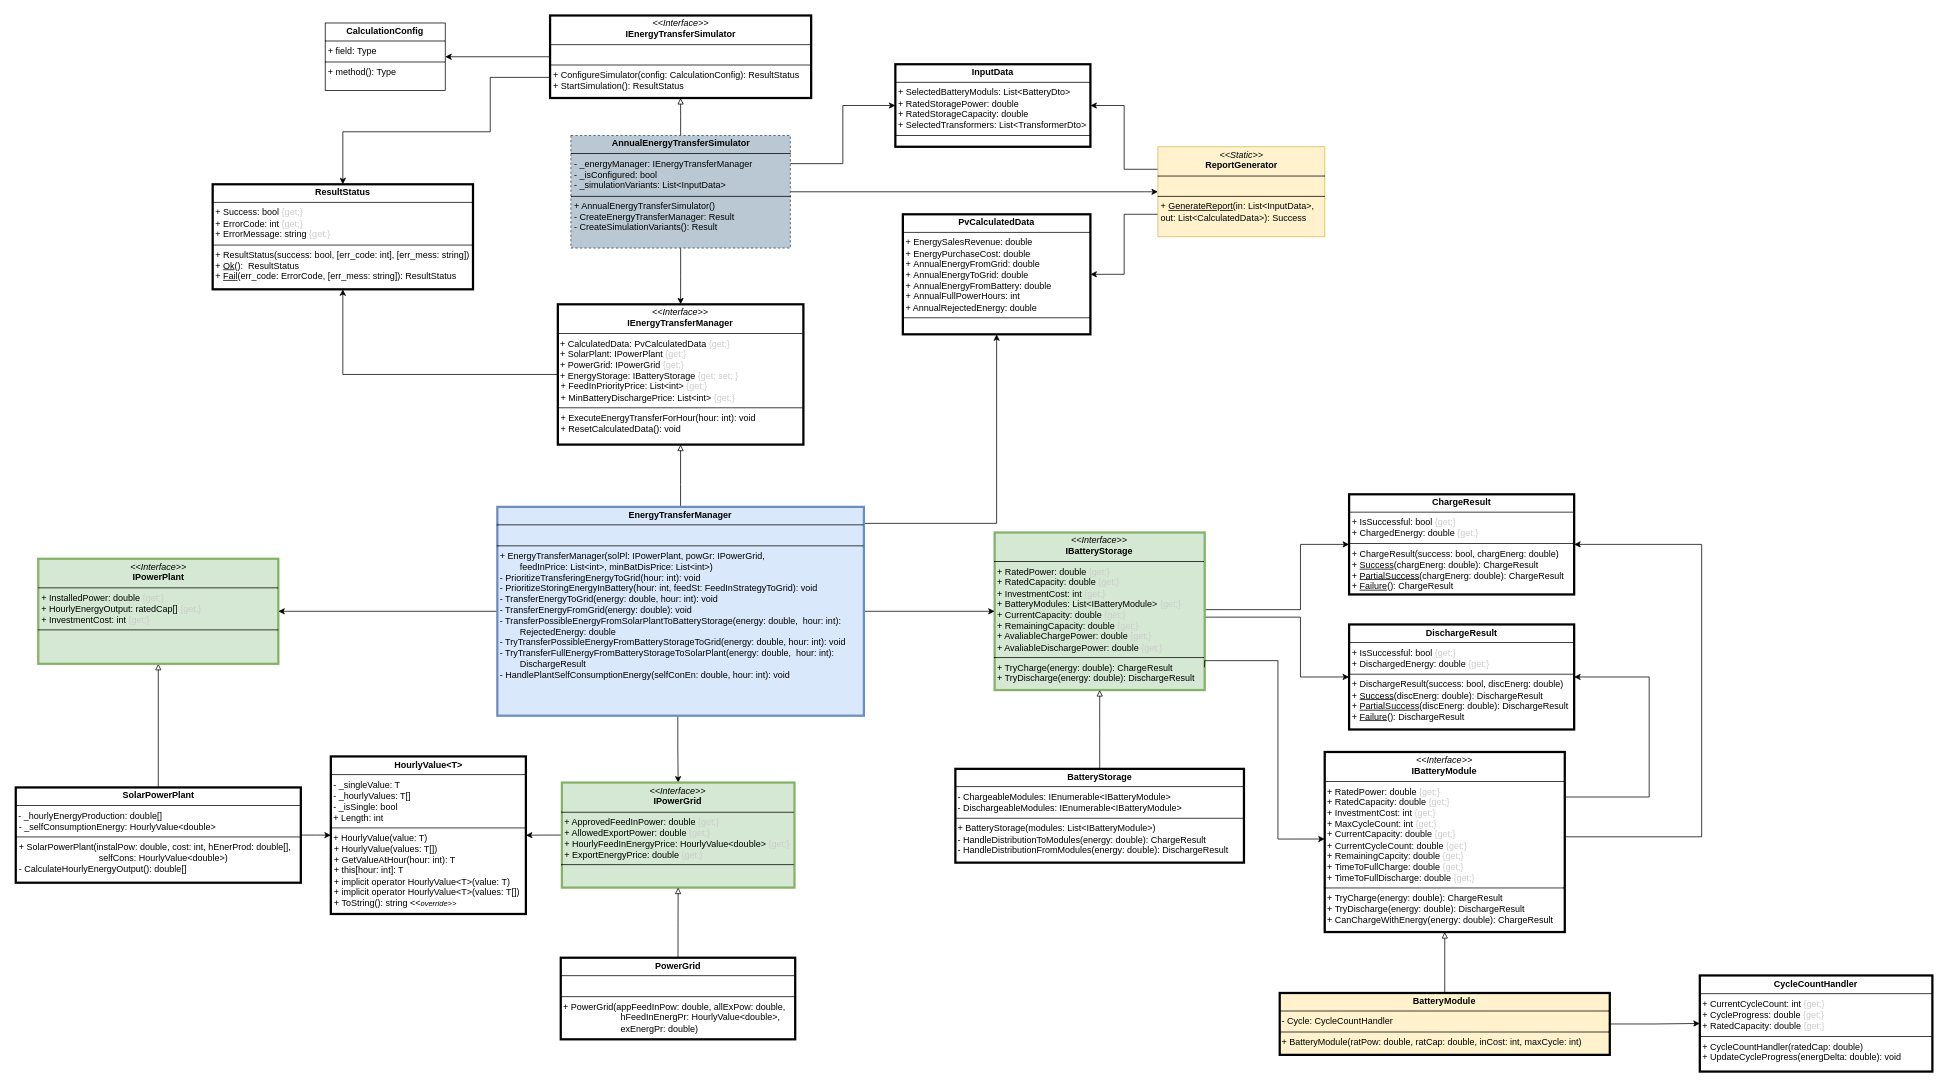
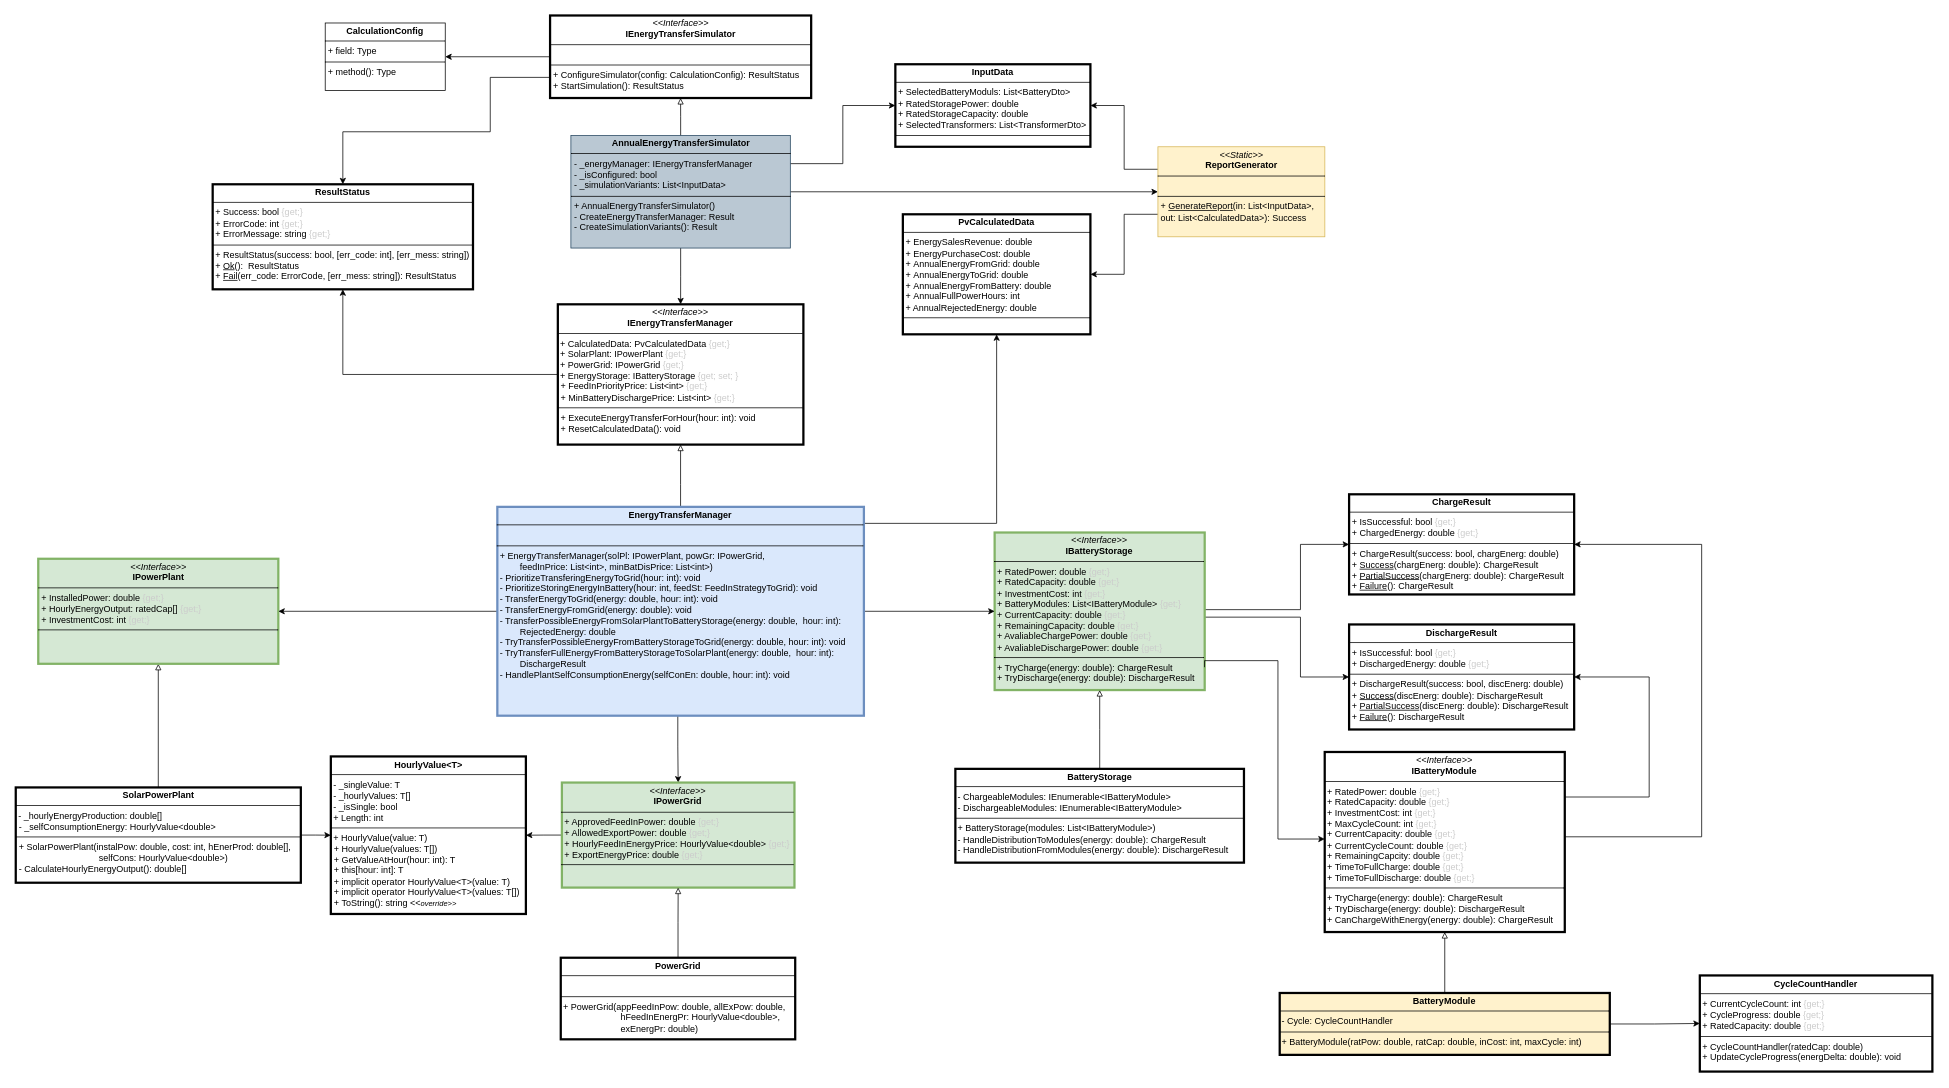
node "AnnualEnergyTransferSimulator - _energyManager: IEnergyTransferManager - _isConfigured: bool - _simulationVariants: List<InputData> + AnnualEnergyTransferSimulator() - CreateEnergyTransferManager: Result - CreateSimulationVariants(): Result": style dashed -> solid
